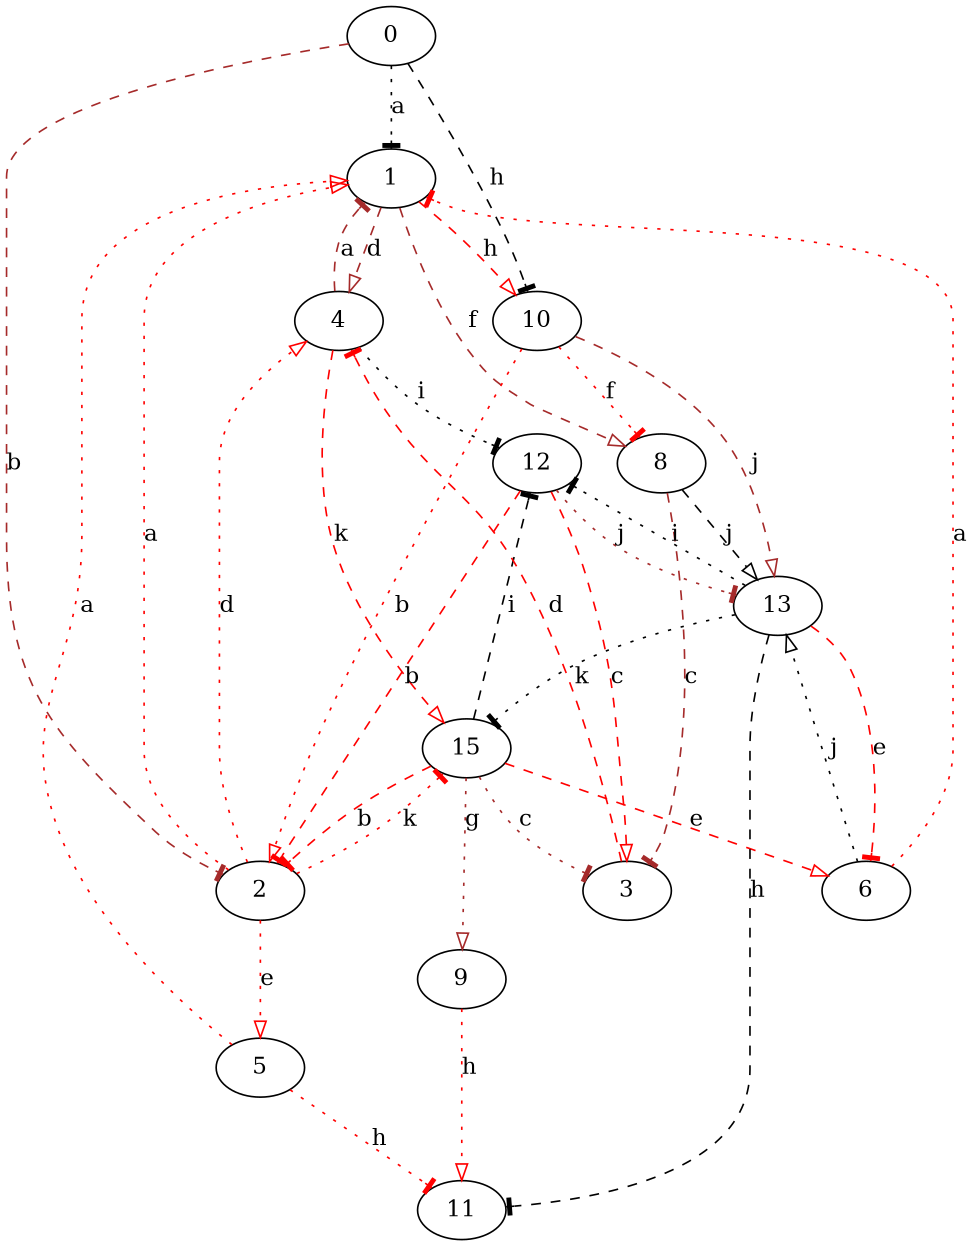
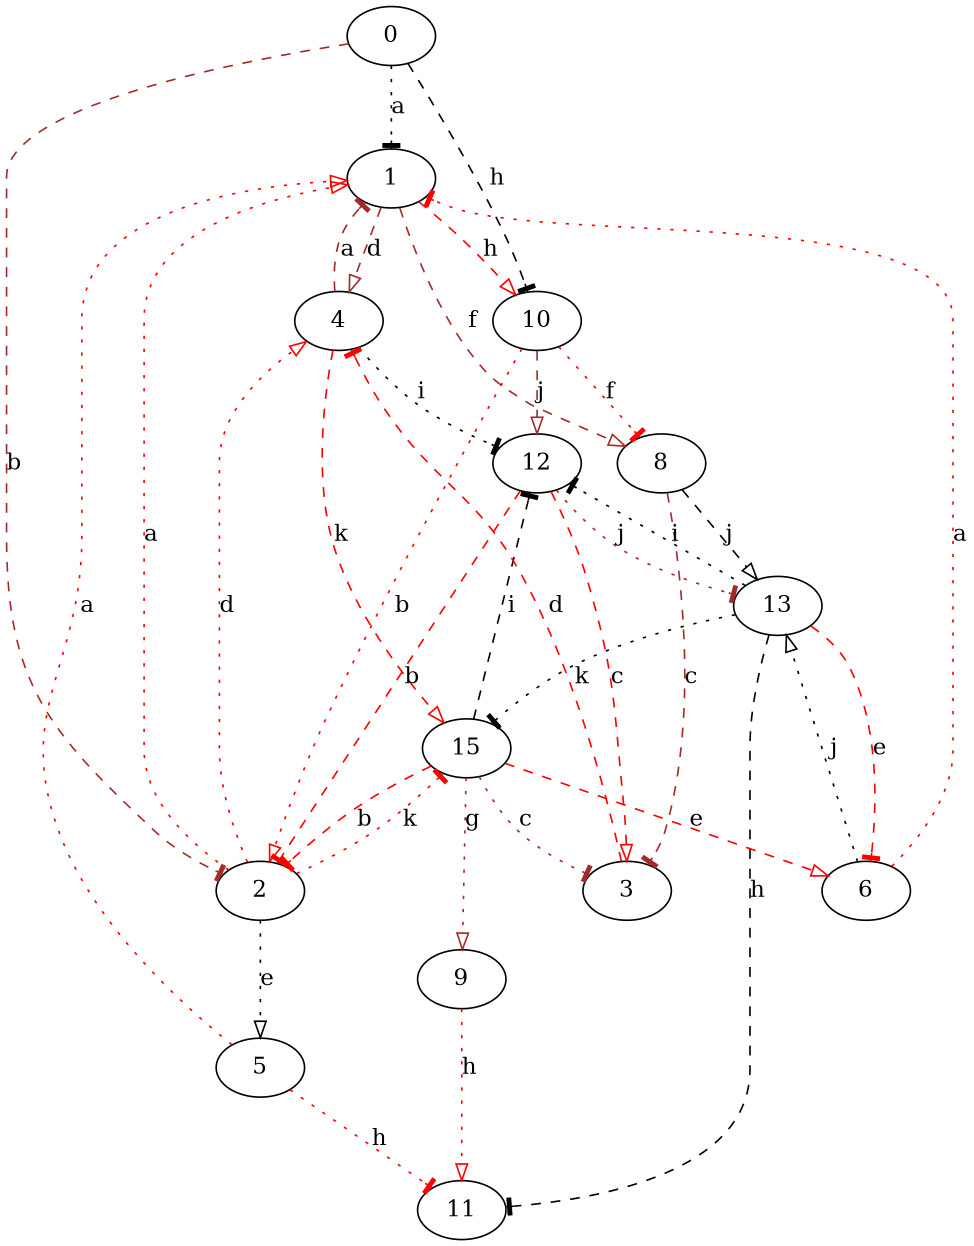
edge "10" -> "13": now "10" -> "12"
edge "2" -> "5": color red -> black
